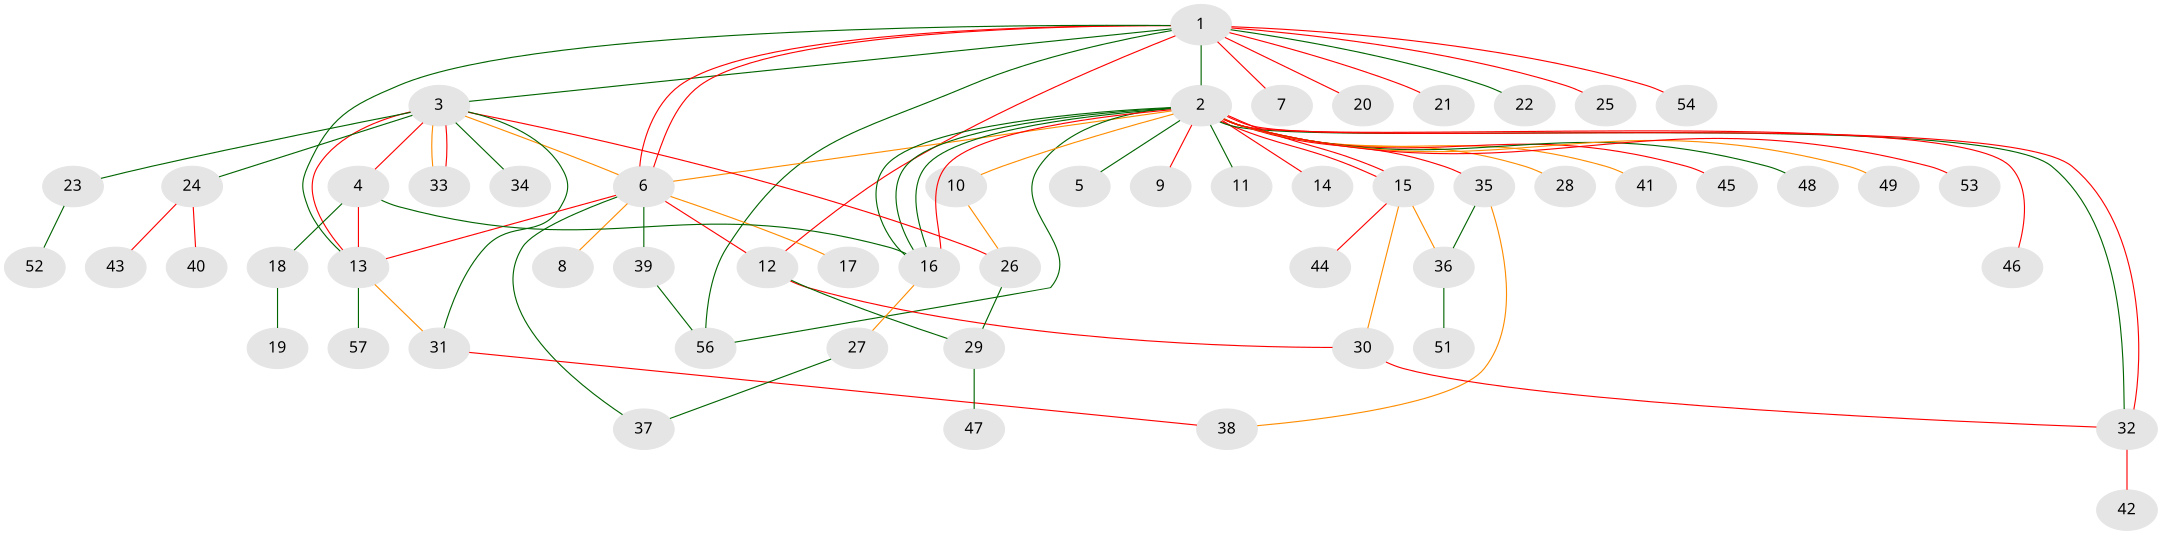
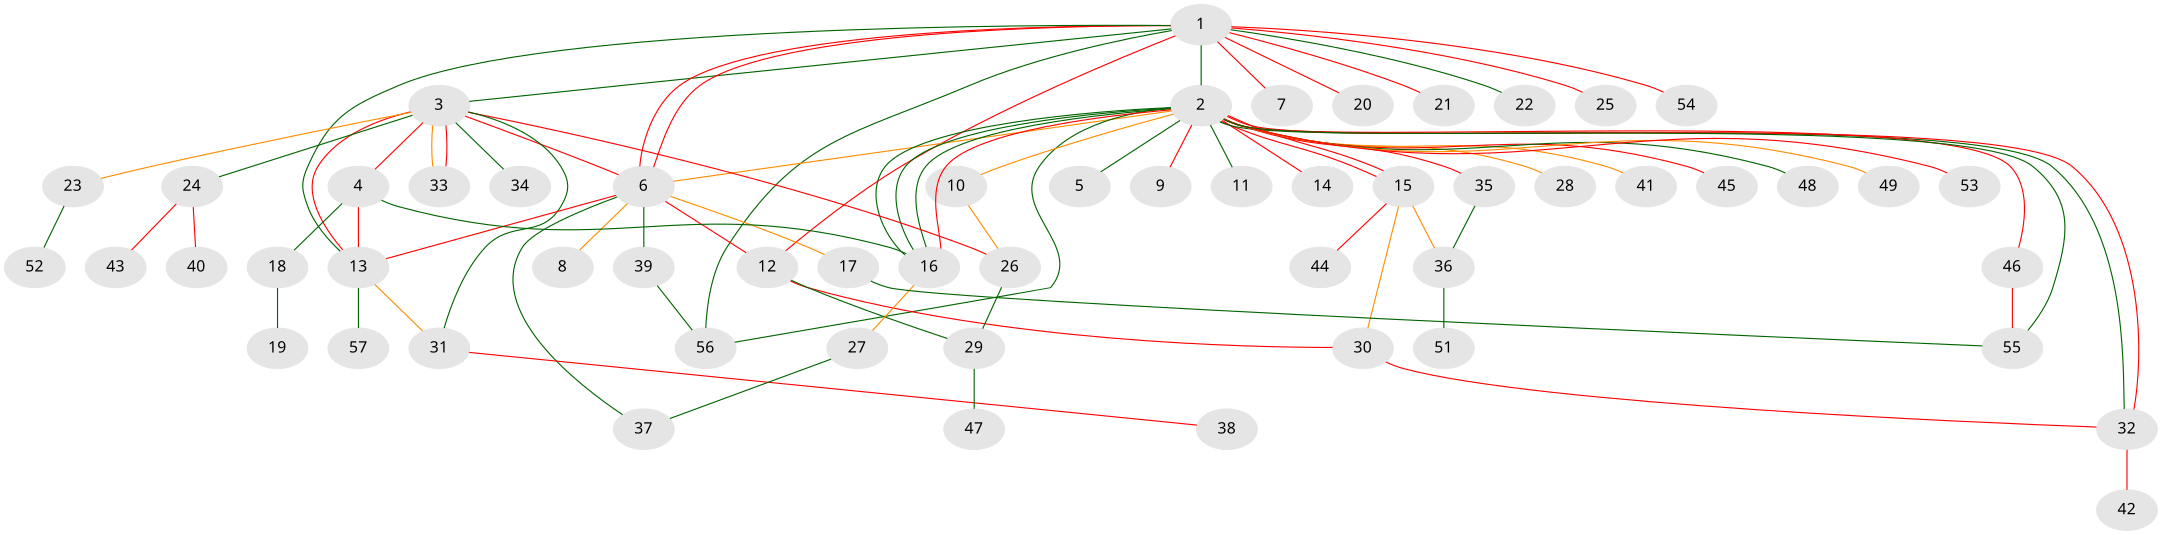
edge "3" -- "23": color darkgreen -> darkorange
edge "3" -- "6": color darkorange -> red
node "55": added
edge "35" -- "38": removed
